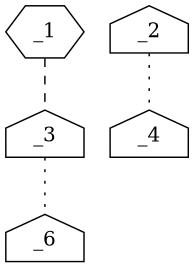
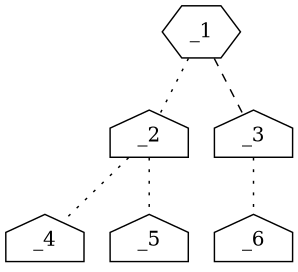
edge "_1" -- "_2": added
node "_5": added
